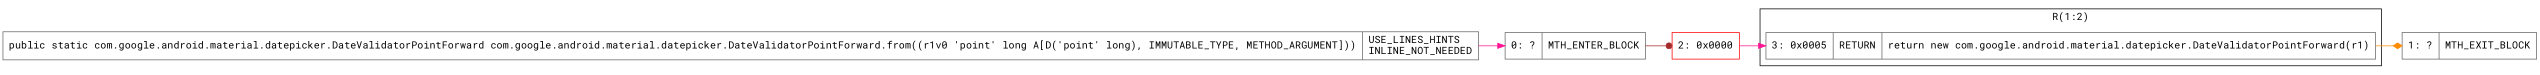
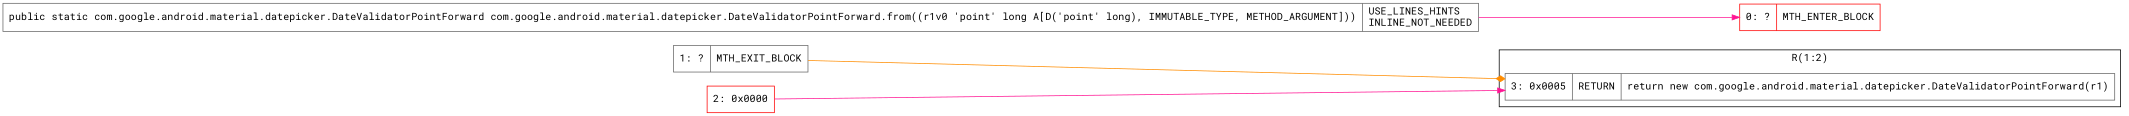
node "0: ?": color gray40 -> red
edge "0: ?" -> "2: 0x0000": removed
edge "3: 0x0005" -> "1: ?": reversed
